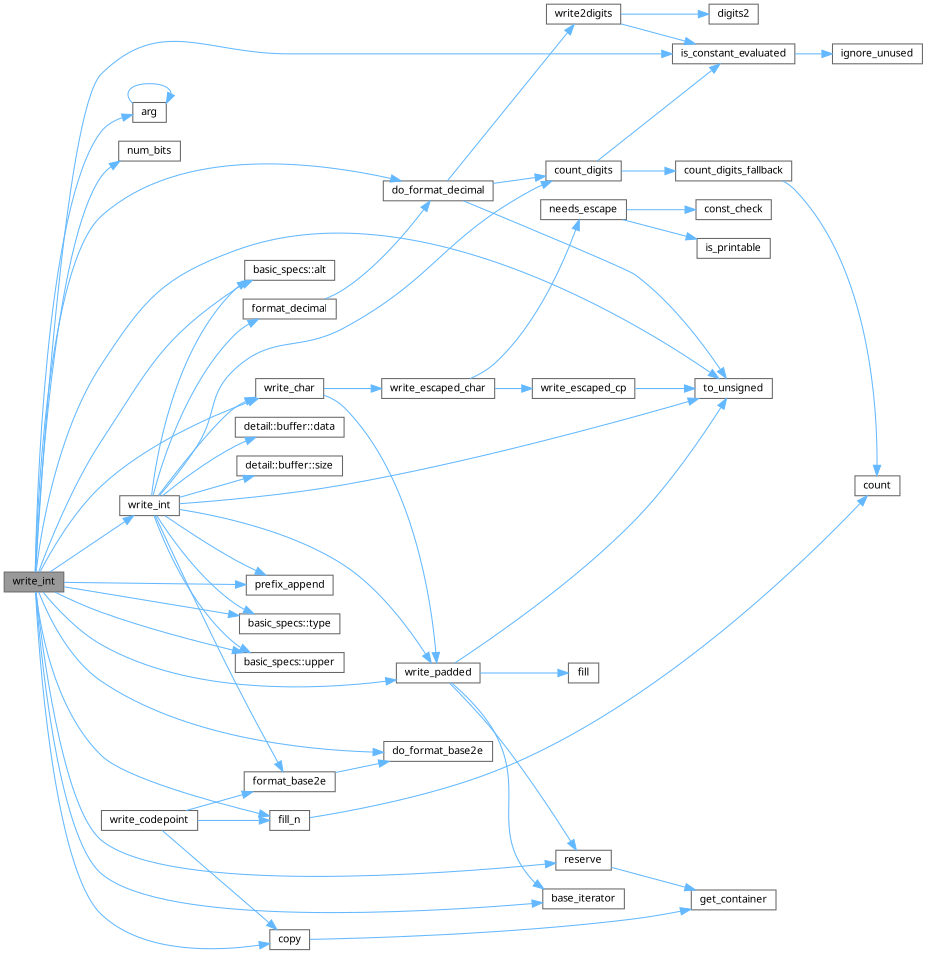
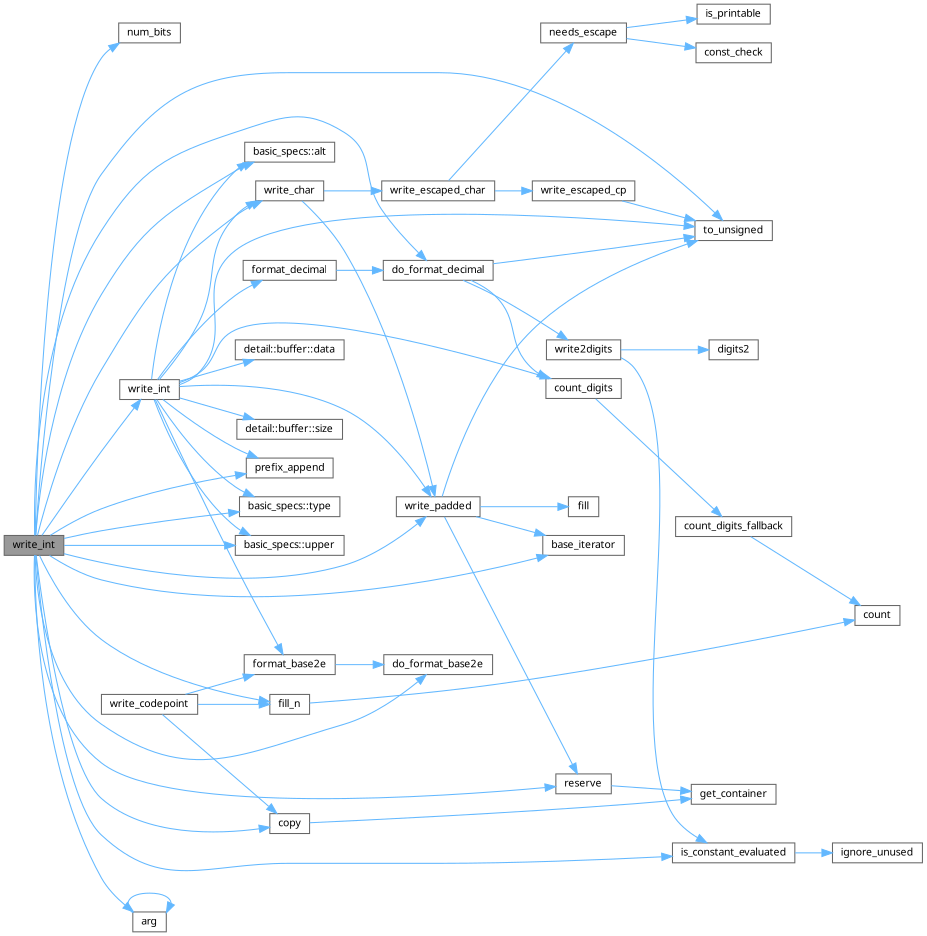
edge "count_digits" -> "is_constant_evaluated": removed
